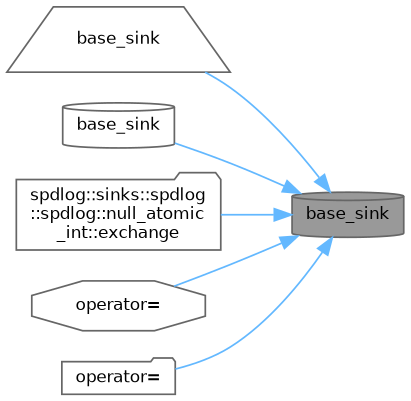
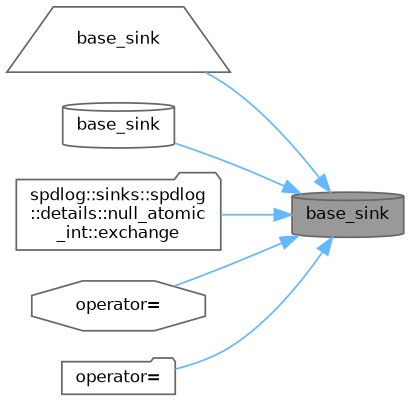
node "spdlog::sinks::spdlog ::spdlog::null_atomic _int::exchange": label "spdlog::sinks::spdlog ::spdlog::null_atomic _int::exchange" -> "spdlog::sinks::spdlog ::details::null_atomic _int::exchange"
